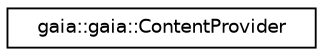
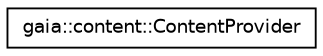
node "gaia::gaia::ContentProvider": label "gaia::gaia::ContentProvider" -> "gaia::content::ContentProvider"
